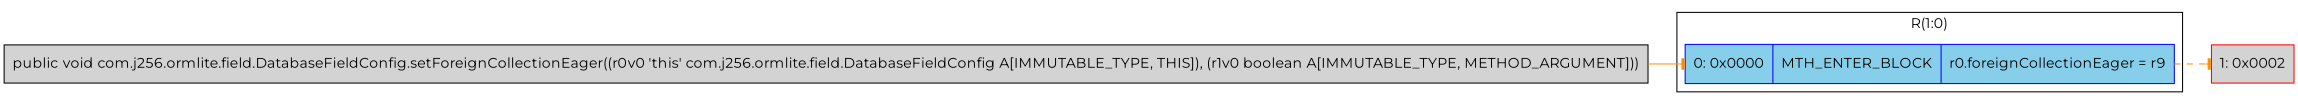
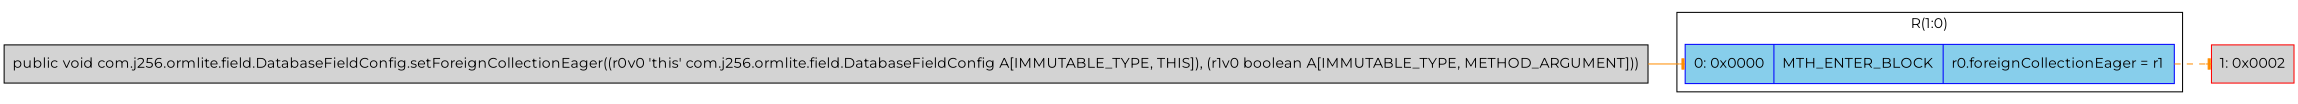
node "0: 0x0000": text "r0.foreignCollectionEager = r9" -> "r0.foreignCollectionEager = r1"
